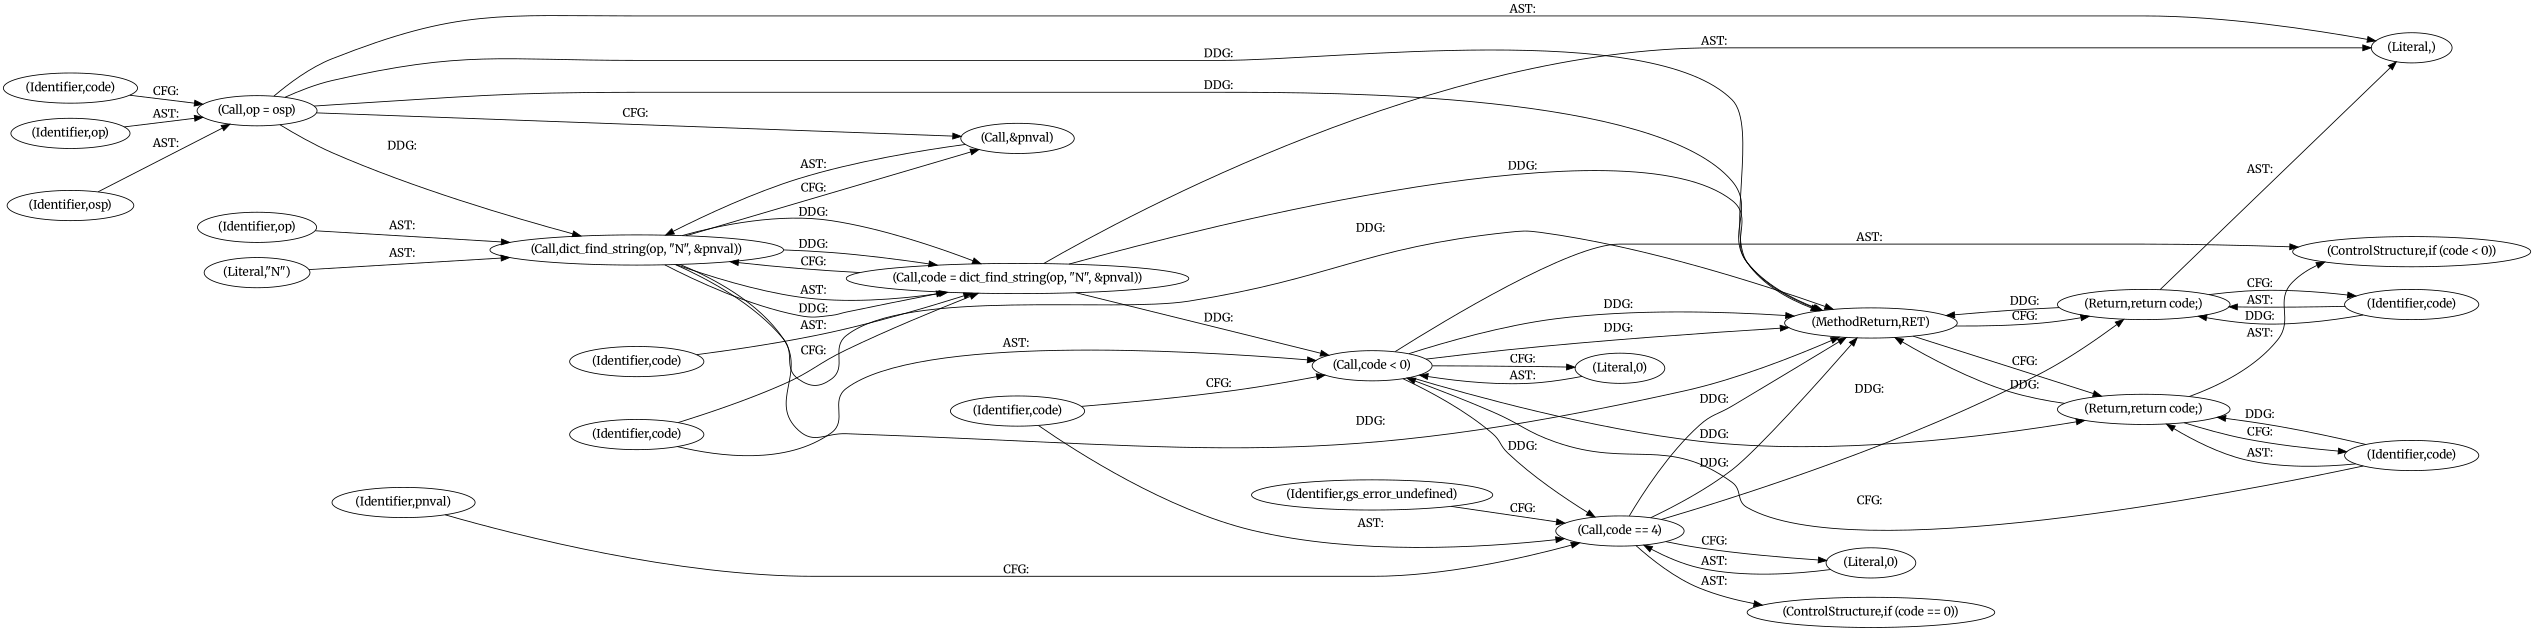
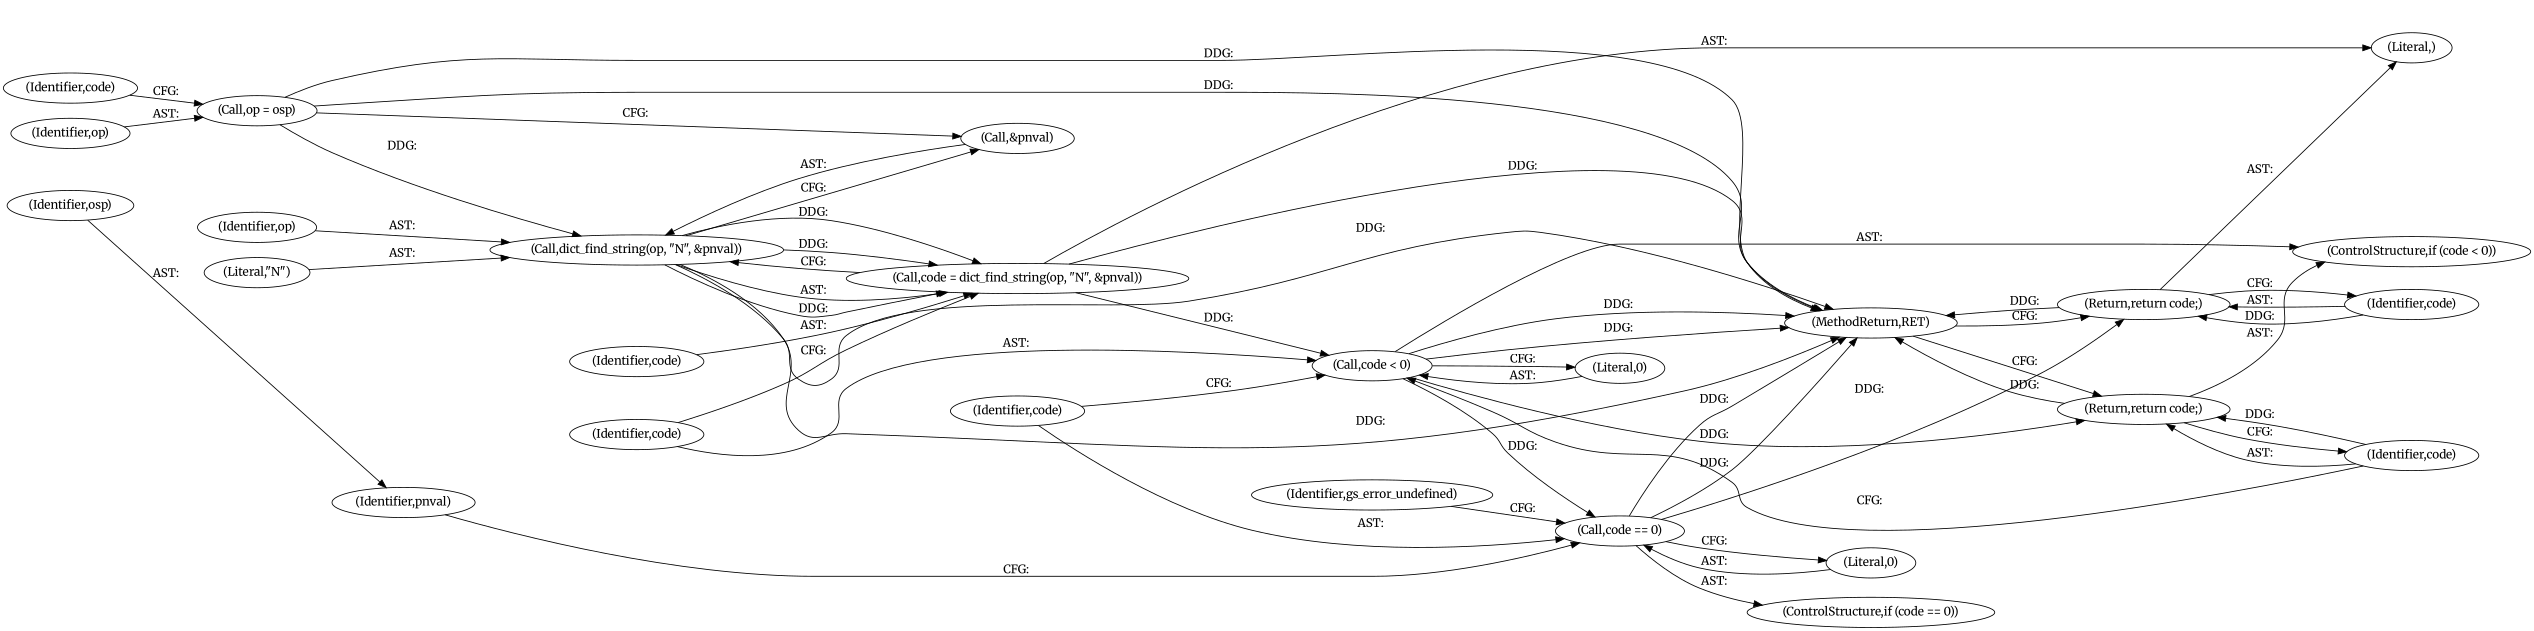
edge "(Call,op = osp)" -> "(Literal,)": removed, label "AST:"
edge "(Identifier,osp)" -> "(Call,op = osp)": now "(Identifier,osp)" -> "(Identifier,pnval)"
node "(Call,code == 4)": label "(Call,code == 4)" -> "(Call,code == 0)"
